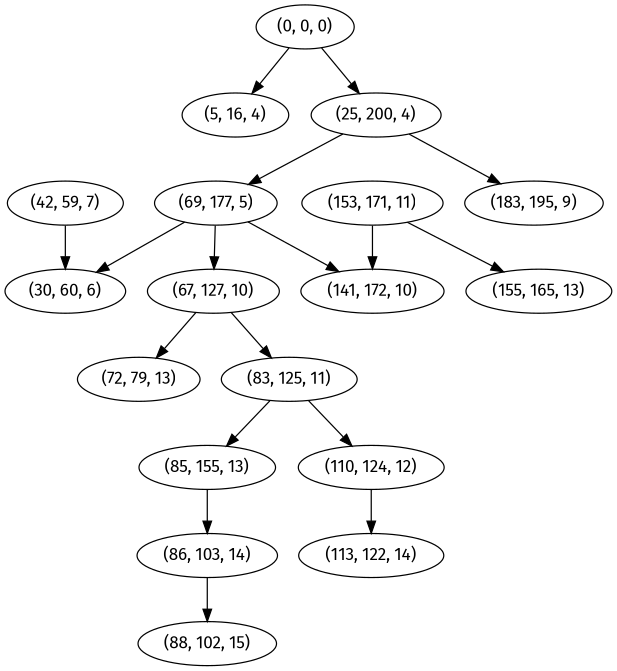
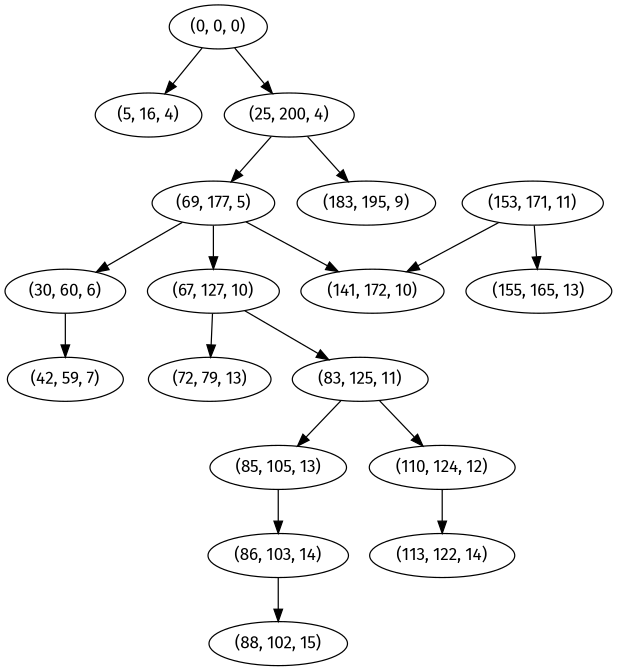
edge "(42, 59, 7)" -> "(30, 60, 6)": reversed
node "(85, 155, 13)": label "(85, 155, 13)" -> "(85, 105, 13)"
